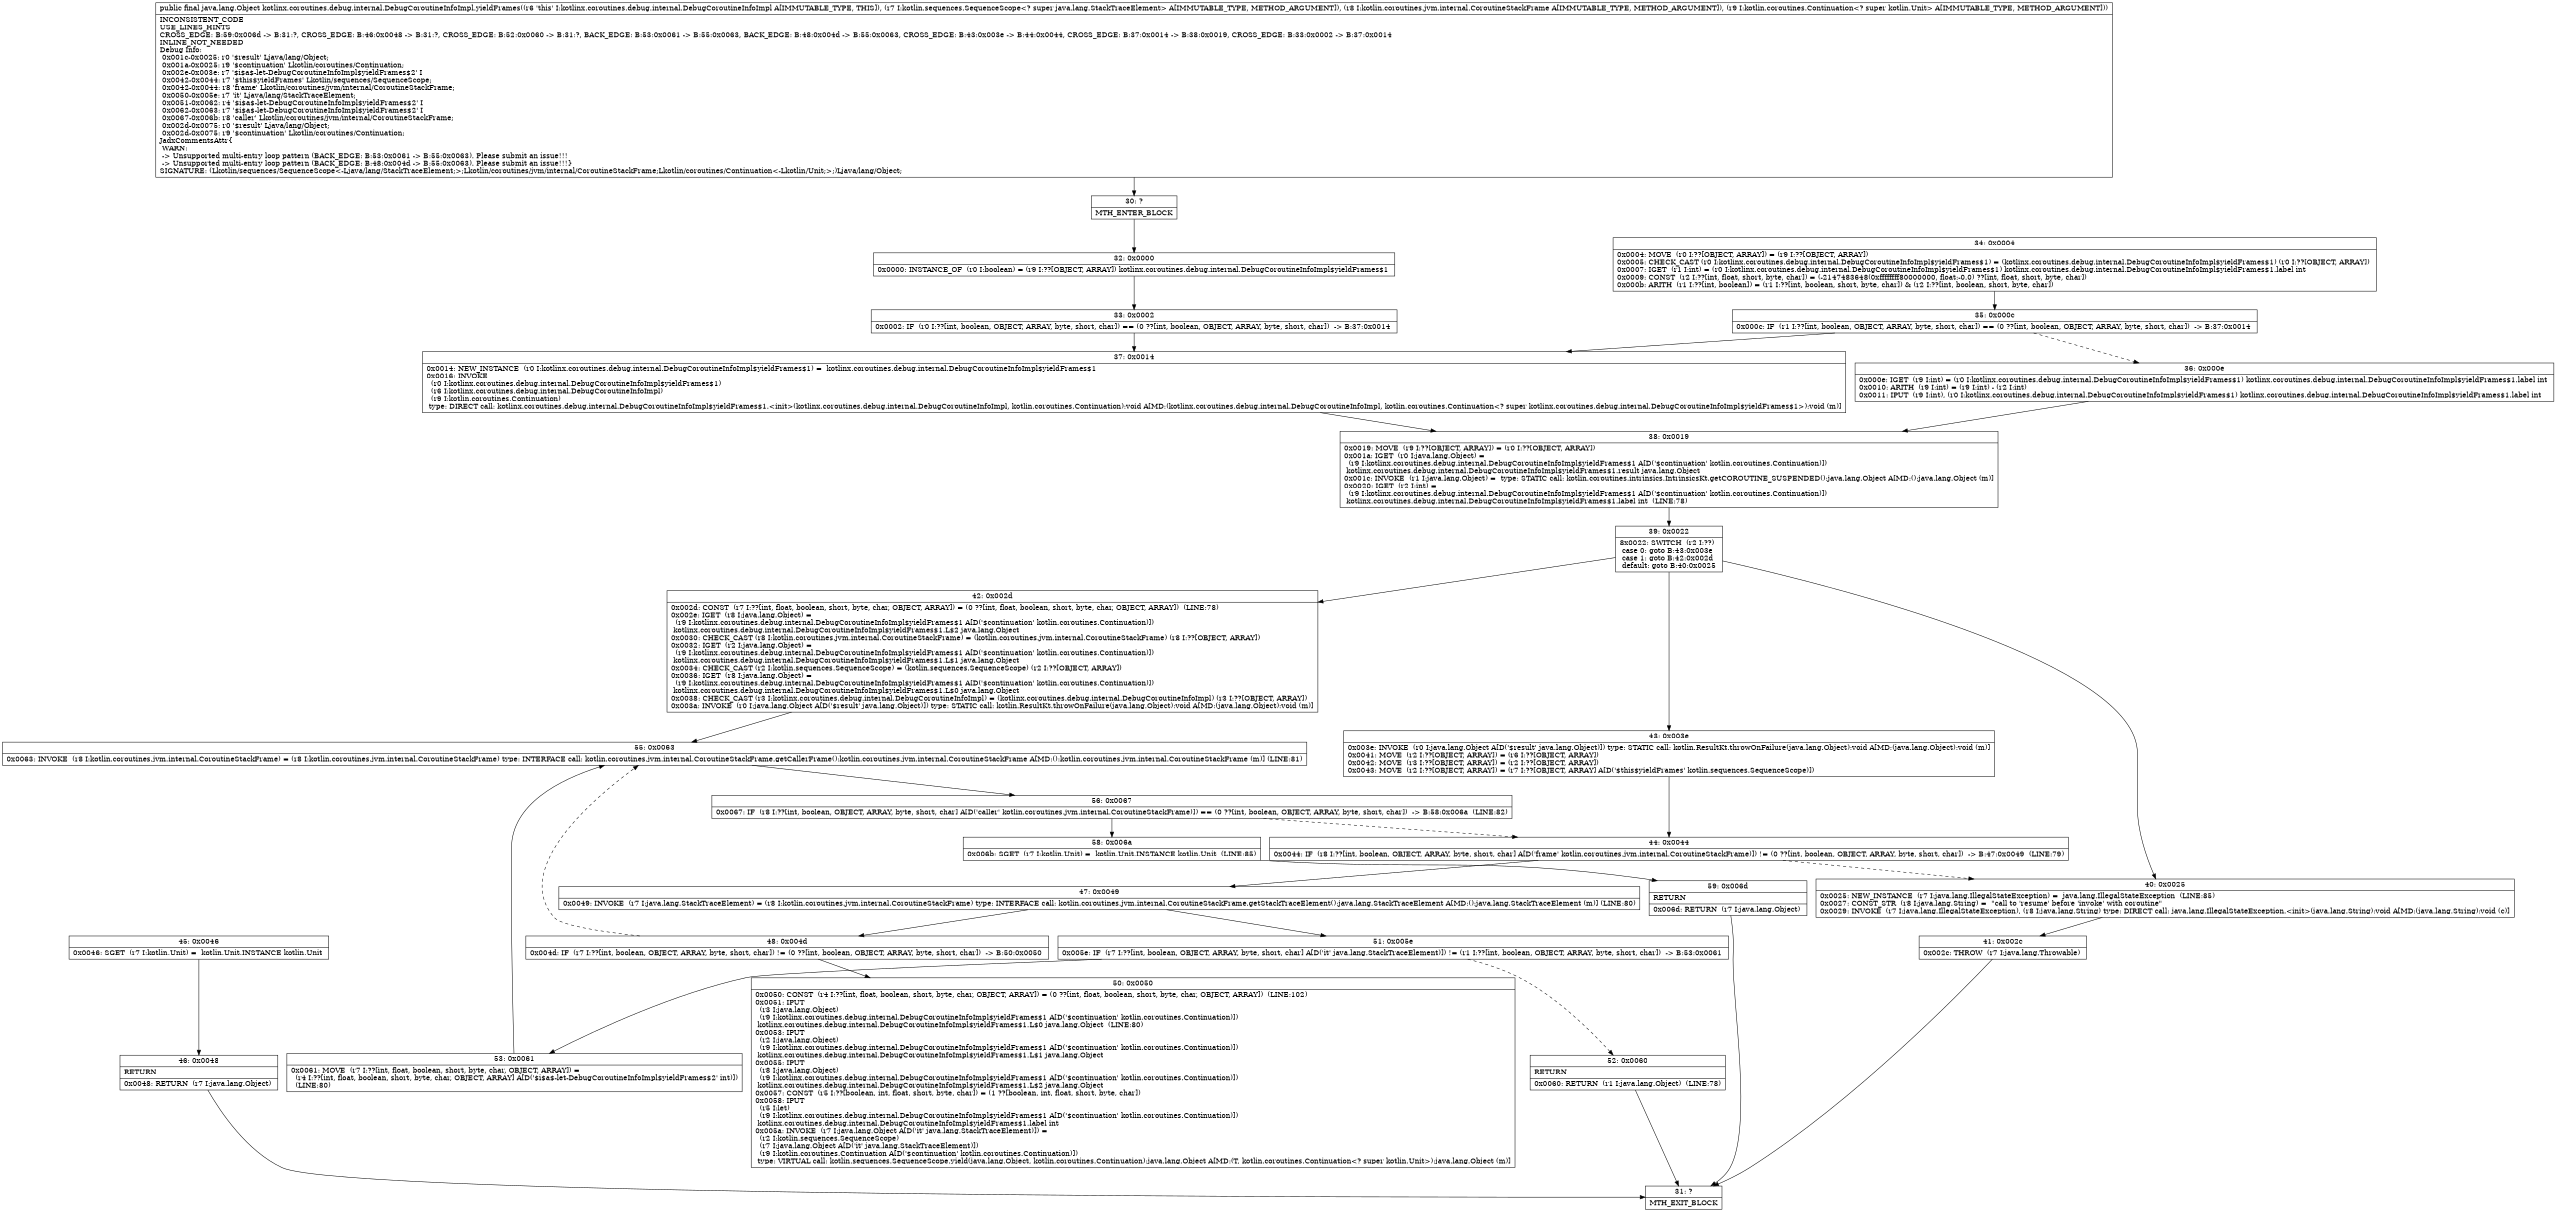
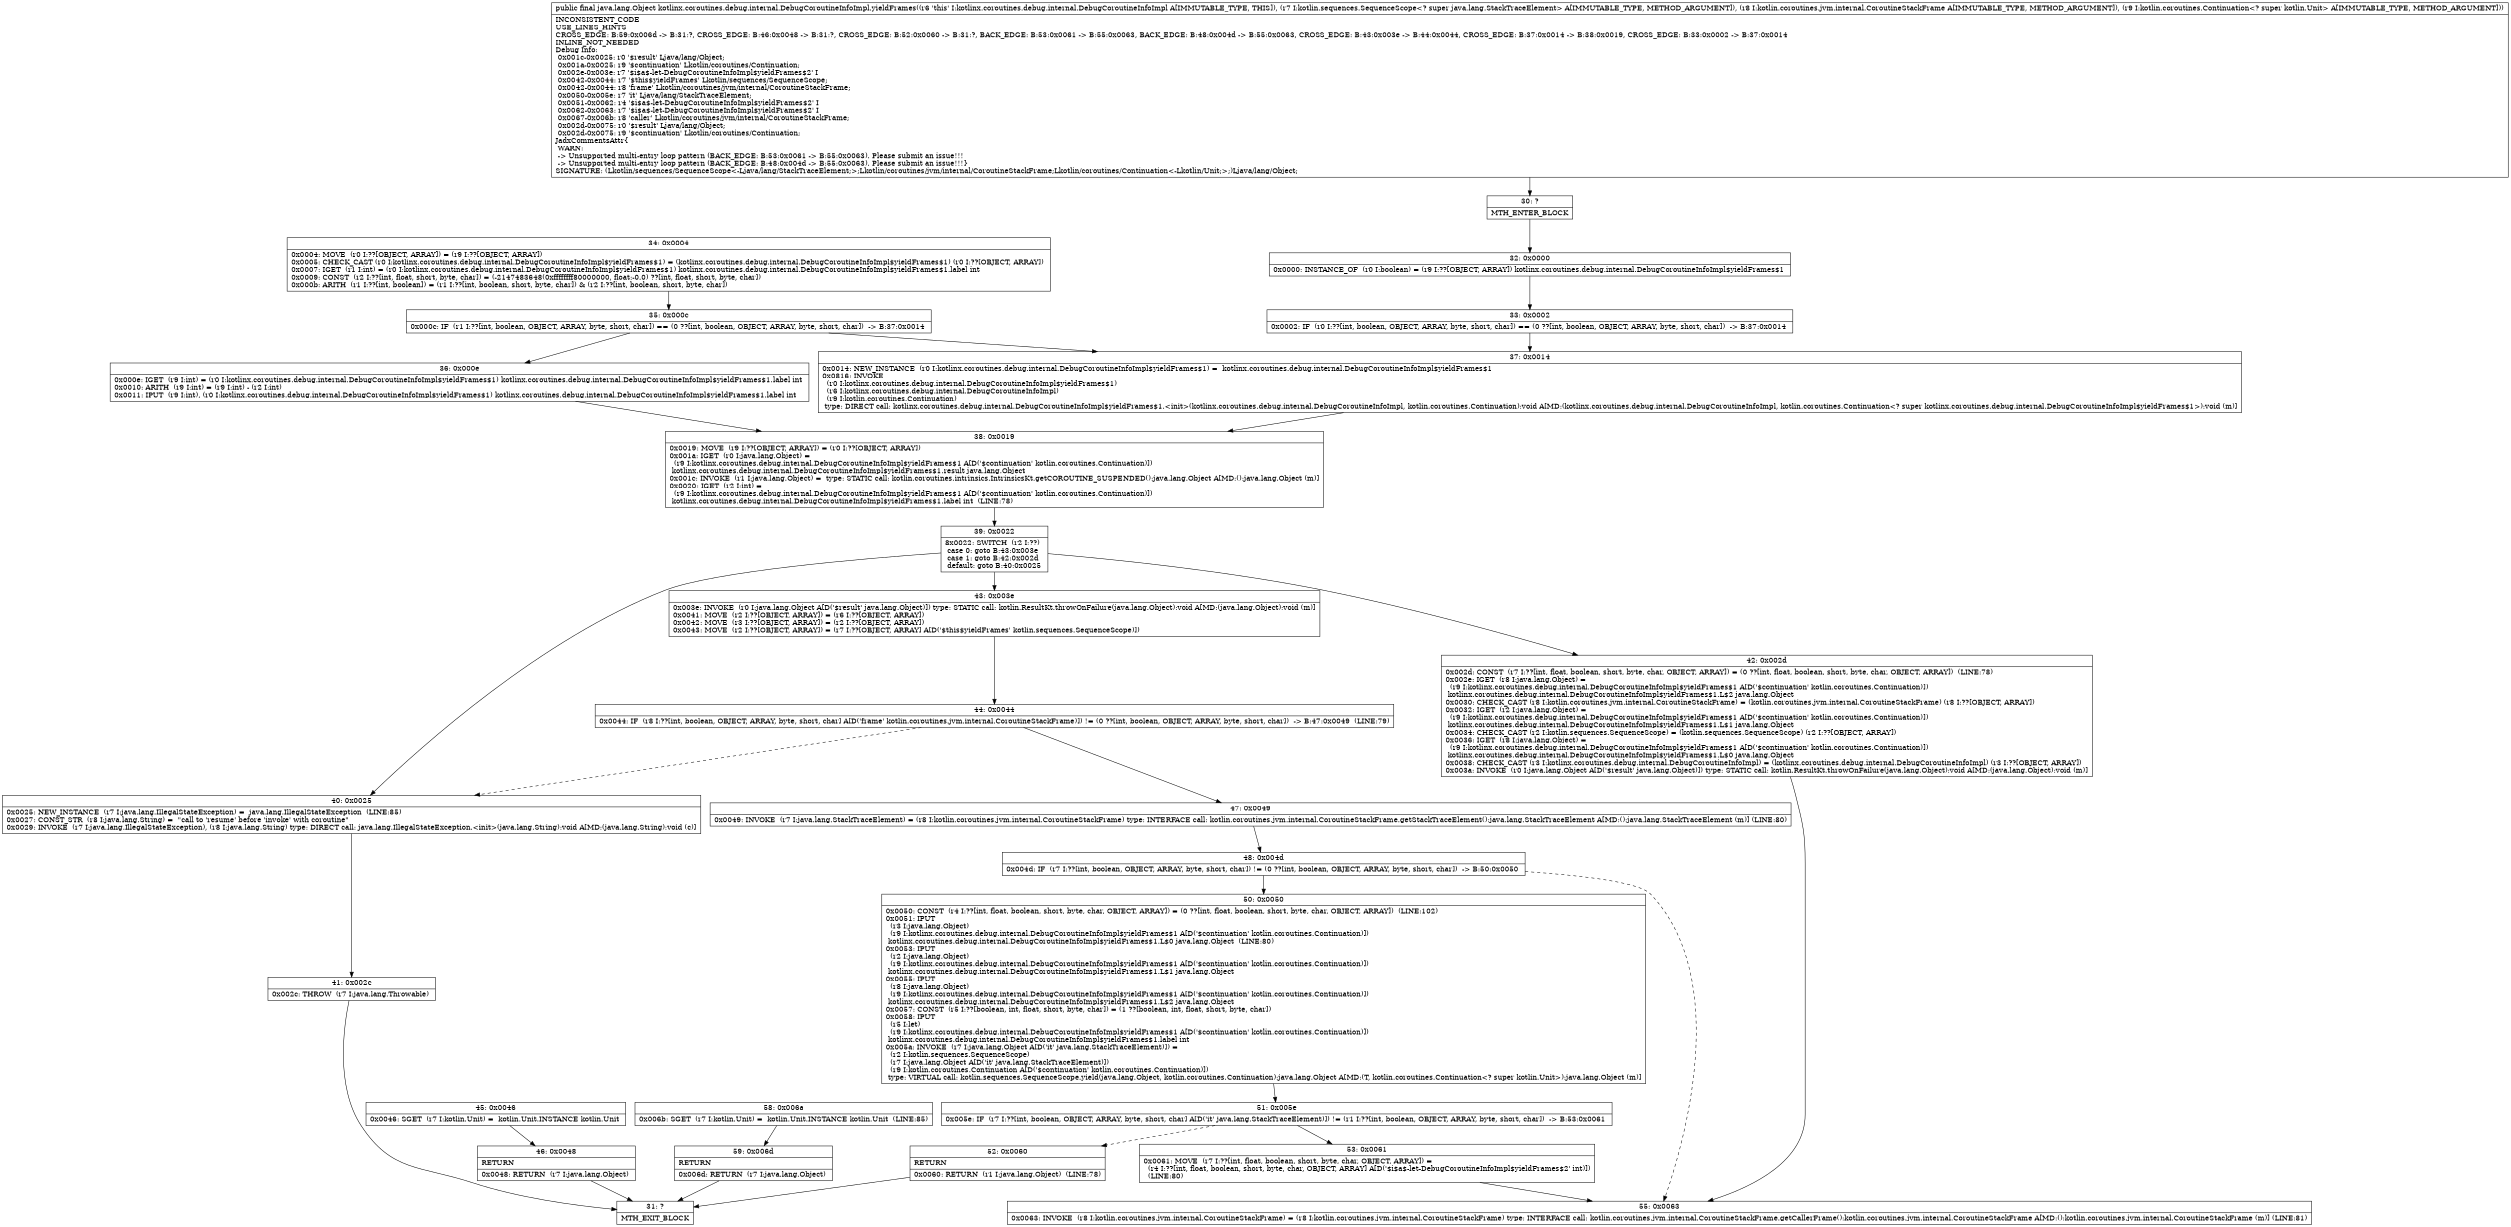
edge "35: 0x000c" -> "36: 0x000e": style dashed -> solid
node "37: 0x0014": text "0x0016: INVOKE" -> "0x0816: INVOKE"
node "56: 0x0067": removed
edge "47: 0x0049" -> "51: 0x005e": now "50: 0x0050" -> "51: 0x005e"
